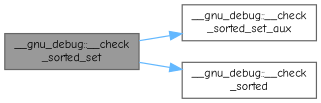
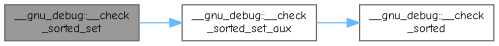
edge "__gnu_debug::__check _sorted_set" -> "__gnu_debug::__check _sorted": now "__gnu_debug::__check _sorted_set_aux" -> "__gnu_debug::__check _sorted"
